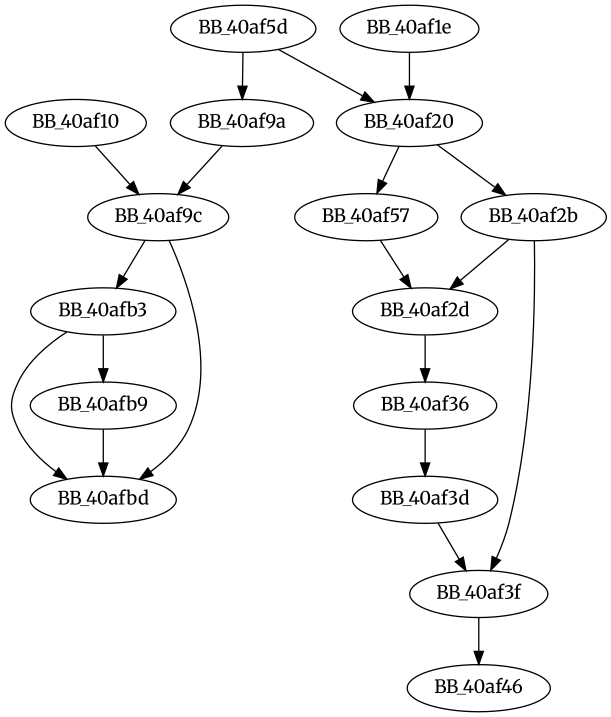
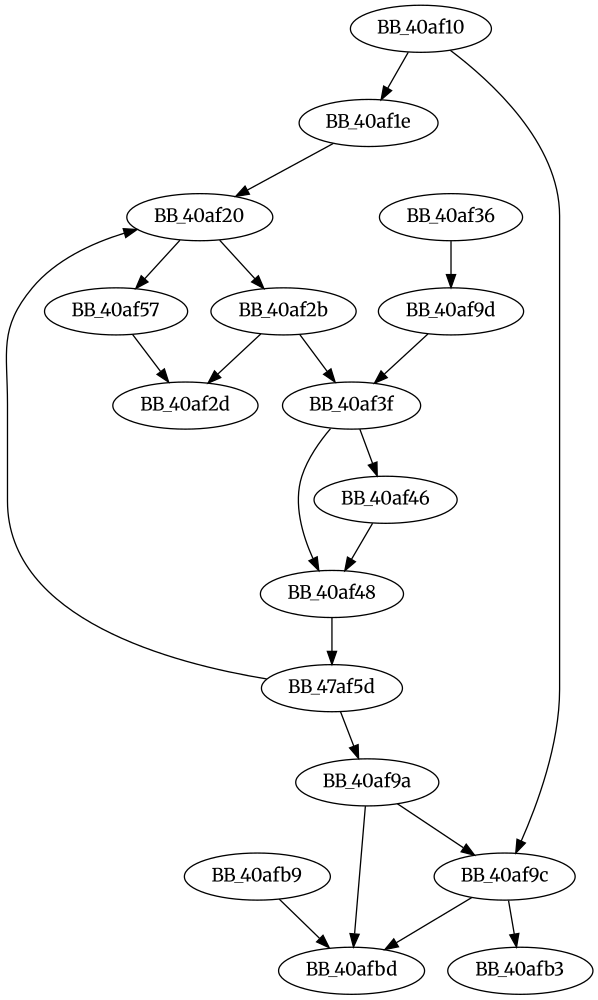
node "BB_40af5d": label "BB_40af5d" -> "BB_47af5d"
edge "BB_40af10" -> "BB_40af1e": added
edge "BB_40afb3" -> "BB_40afb9": removed
edge "BB_40af2d" -> "BB_40af36": removed
edge "BB_40afb3" -> "BB_40afbd": now "BB_40af9a" -> "BB_40afbd"
node "BB_40af3d": label "BB_40af3d" -> "BB_40af9d"
node "BB_40af48": added
